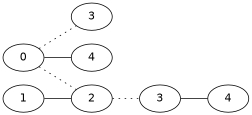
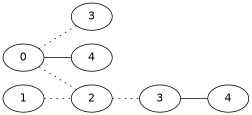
edge "1" -- "2": style solid -> dotted
